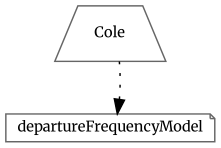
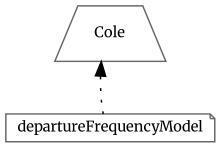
edge "Cole" -> "departureFrequencyModel": reversed
